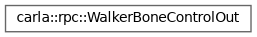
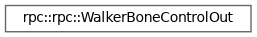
node "carla::rpc::WalkerBoneControlOut": label "carla::rpc::WalkerBoneControlOut" -> "rpc::rpc::WalkerBoneControlOut"
